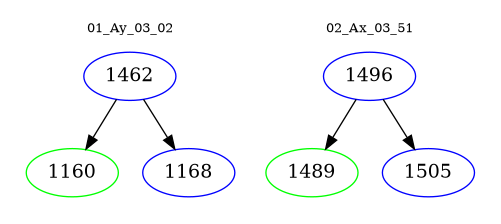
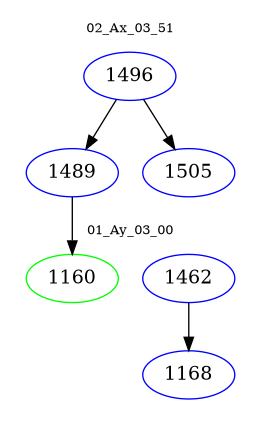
cluster "01_Ay_03_02": label "01_Ay_03_02" -> "01_Ay_03_00"
edge "1462" -> "1160": now "1489" -> "1160"
node "1489": color green -> blue
